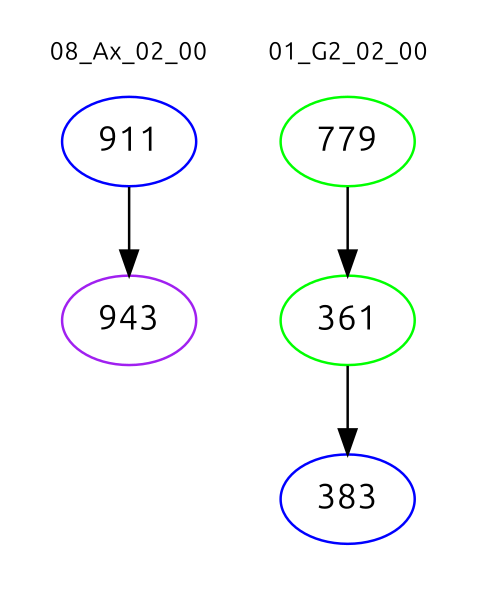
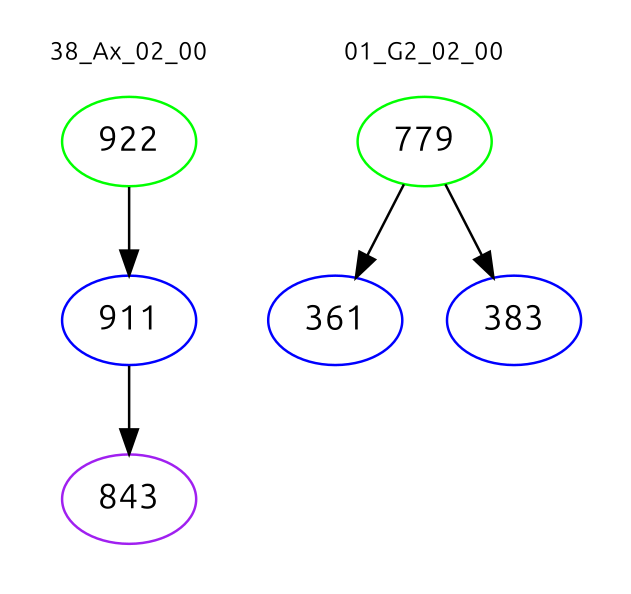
cluster "08_Ax_02_00": label "08_Ax_02_00" -> "38_Ax_02_00"
node "922": added
node "943": label "943" -> "843"
node "361": color green -> blue
edge "361" -> "383": now "779" -> "383"
